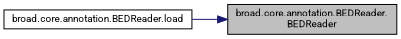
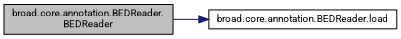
edge "broad.core.annotation.BEDReader.load" -> "broad.core.annotation.BEDReader. BEDReader": reversed
